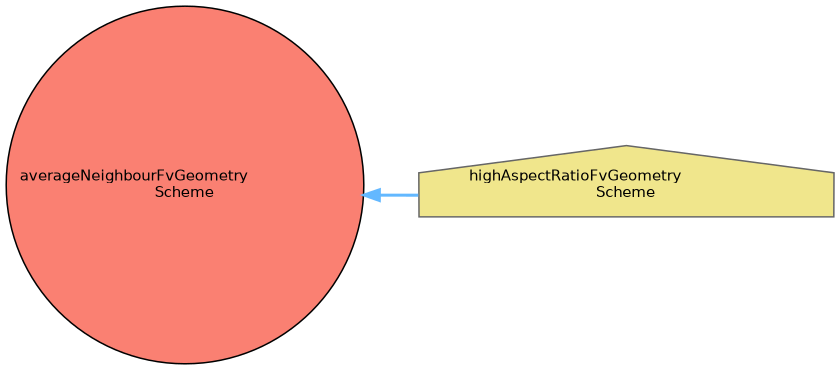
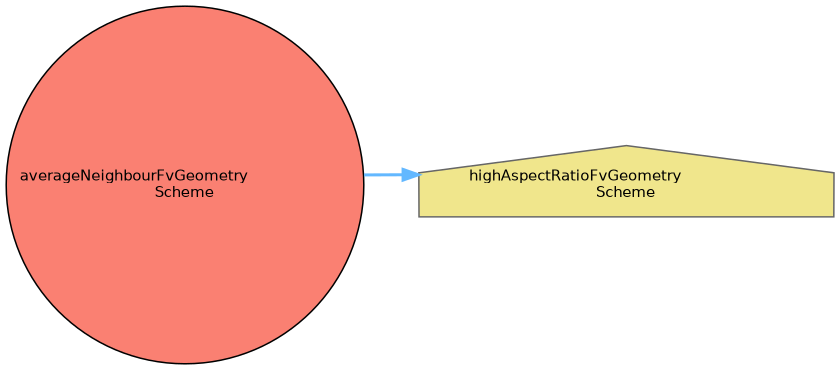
edge "highAspectRatioFvGeometry Scheme" -> "averageNeighbourFvGeometry Scheme": reversed
